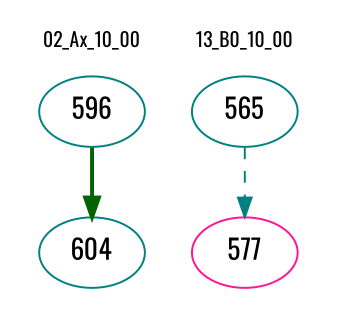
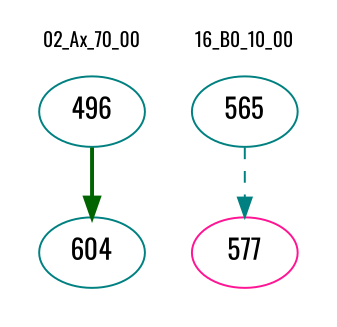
cluster "02_Ax_10_00": label "02_Ax_10_00" -> "02_Ax_70_00"
cluster "13_B0_10_00": label "13_B0_10_00" -> "16_B0_10_00"
node "596": label "596" -> "496"
